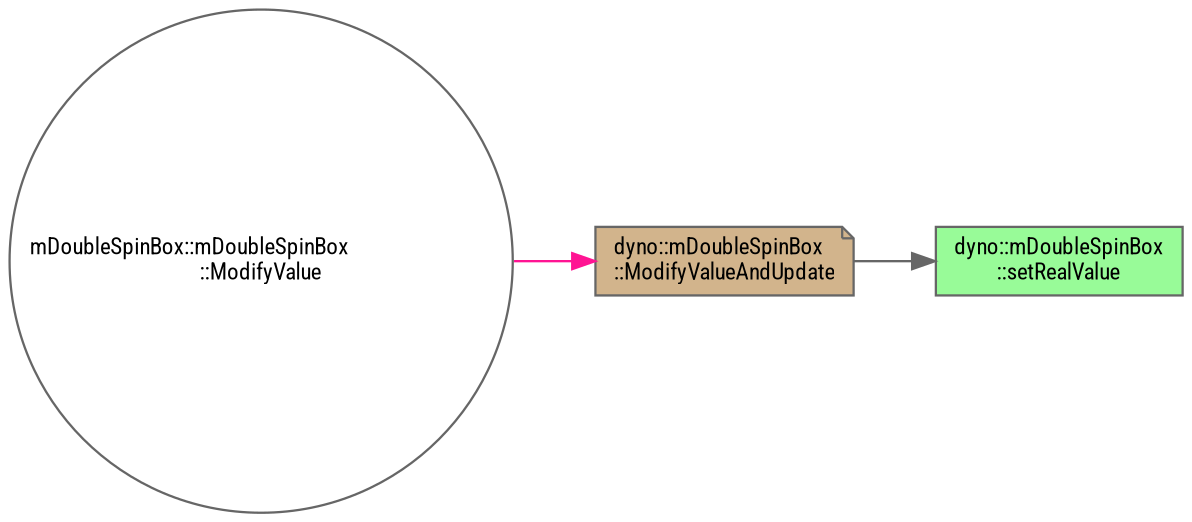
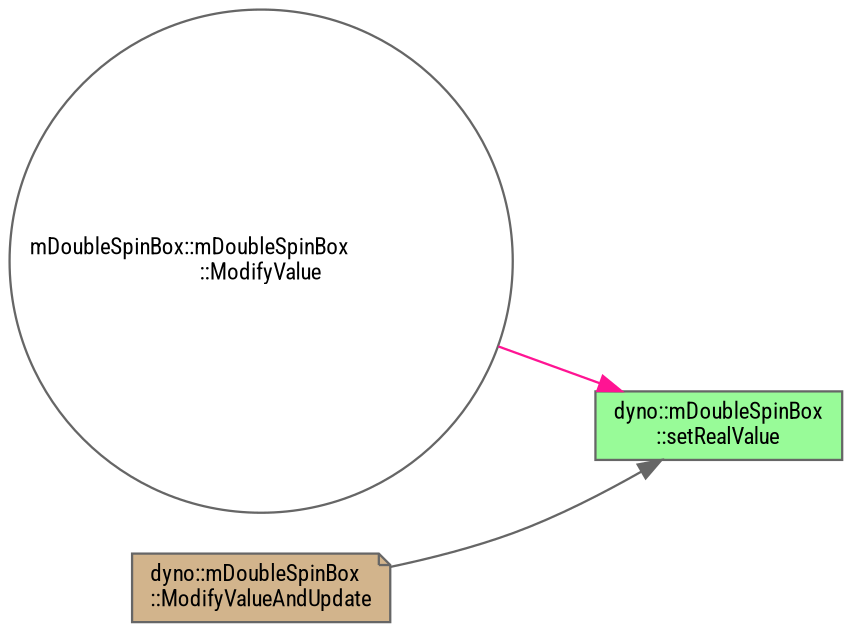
edge "mDoubleSpinBox::mDoubleSpinBox ::ModifyValue" -> "dyno::mDoubleSpinBox ::ModifyValueAndUpdate": now "mDoubleSpinBox::mDoubleSpinBox ::ModifyValue" -> "dyno::mDoubleSpinBox ::setRealValue"
